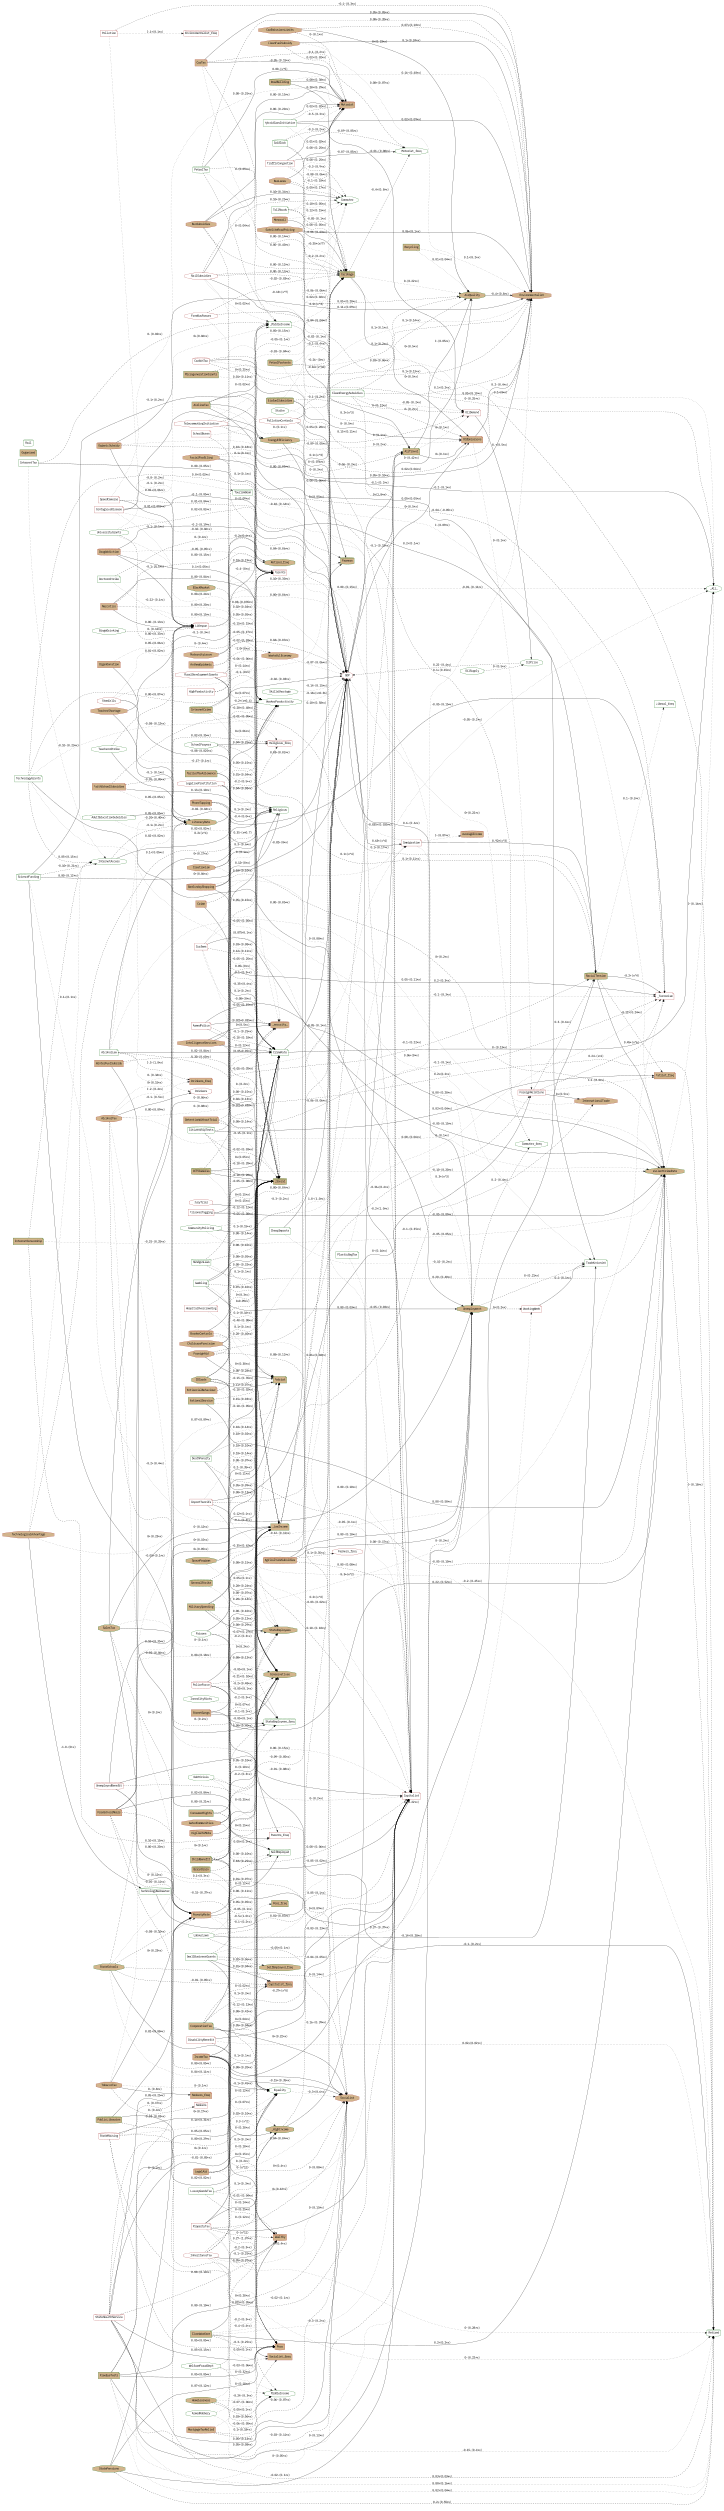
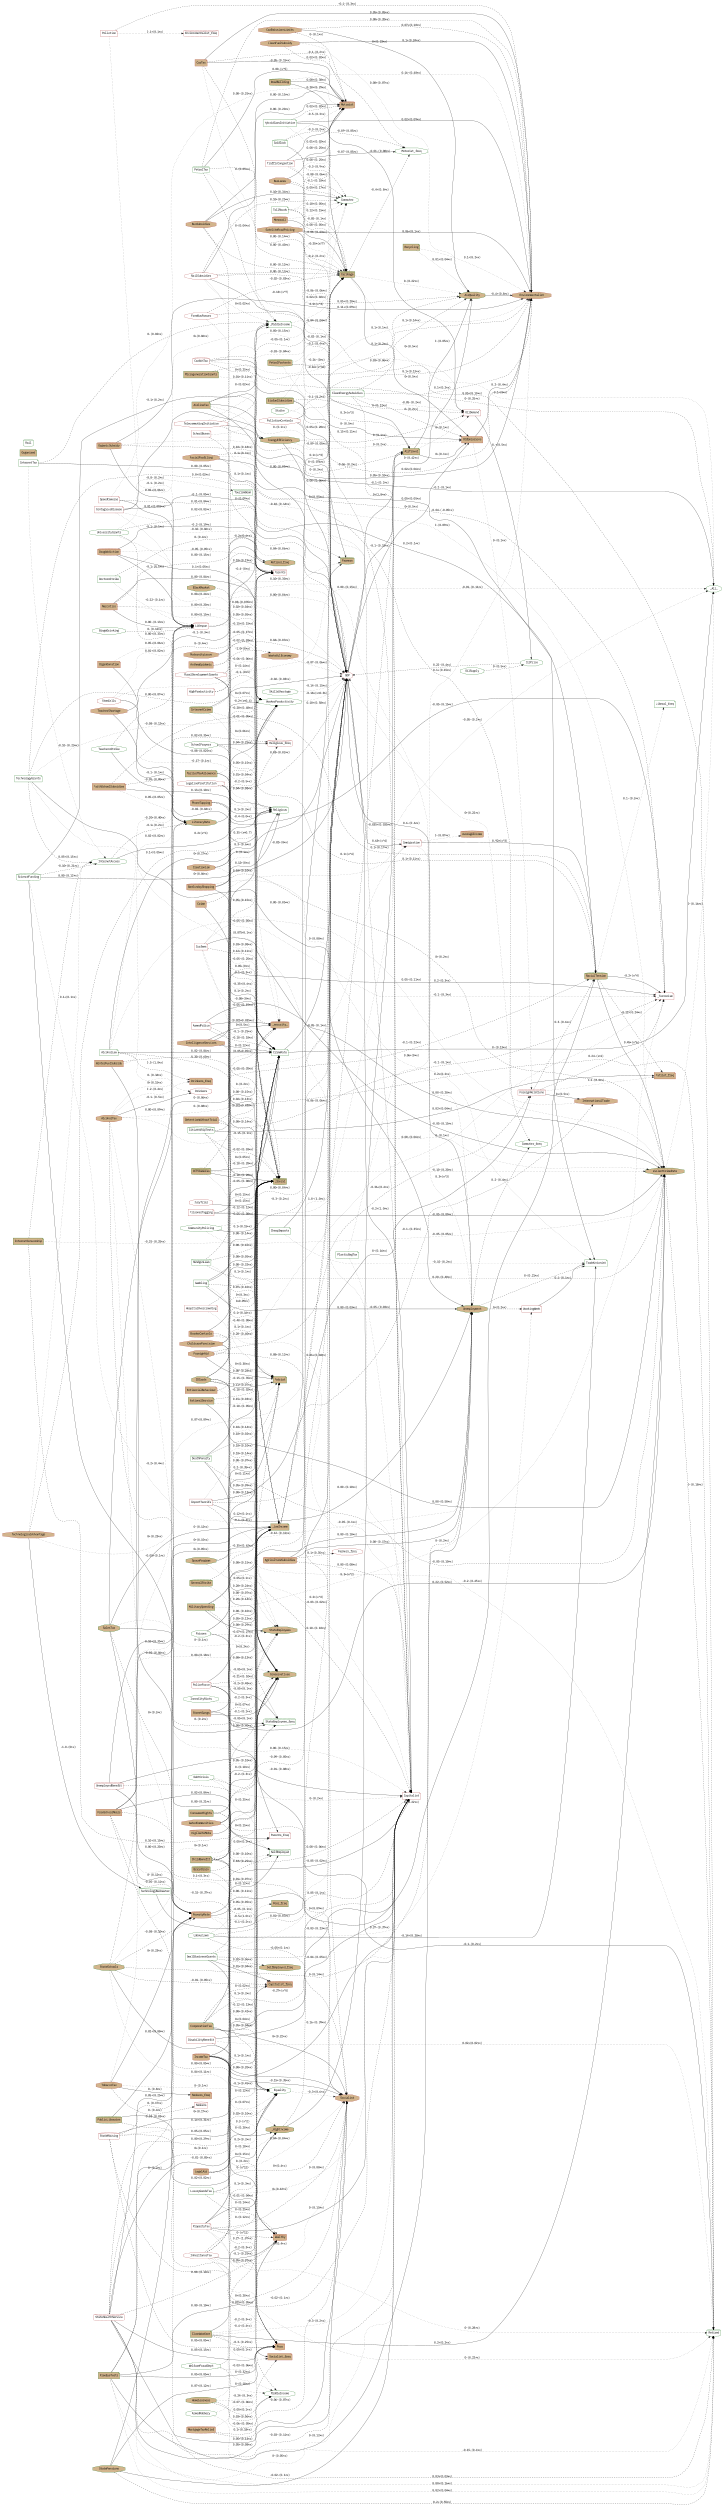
node "AdultEducationSubsidies": removed
